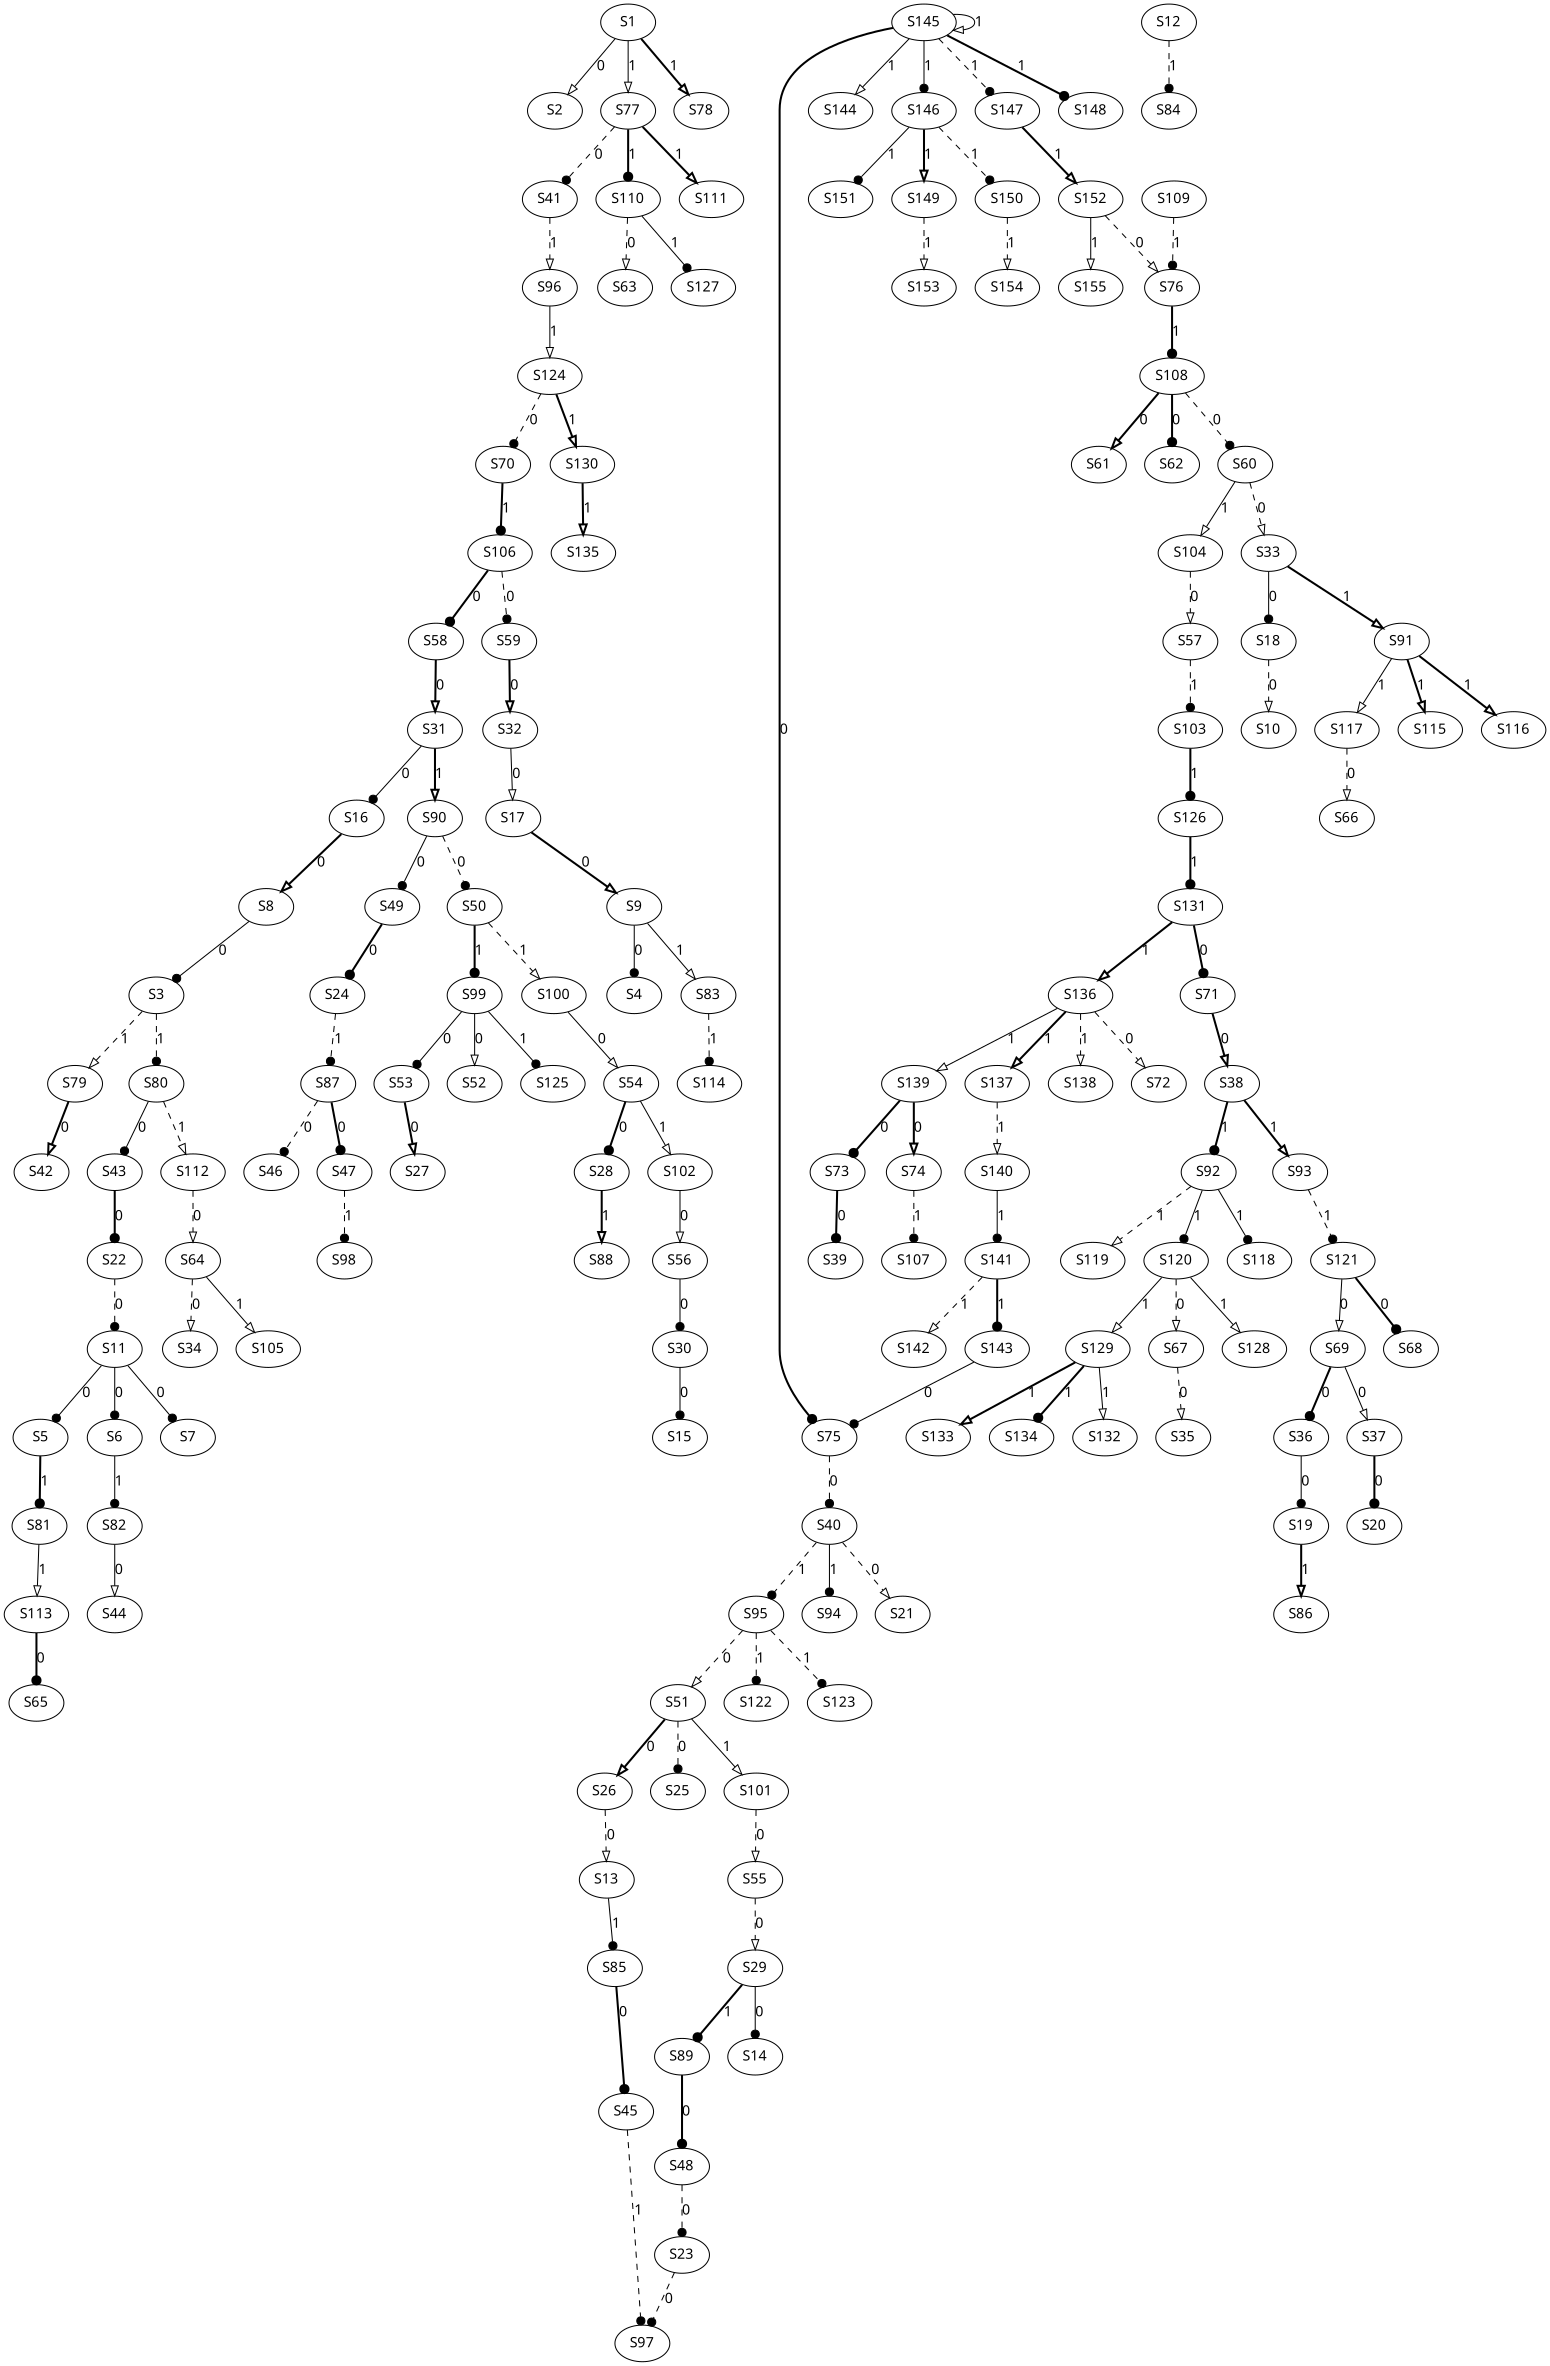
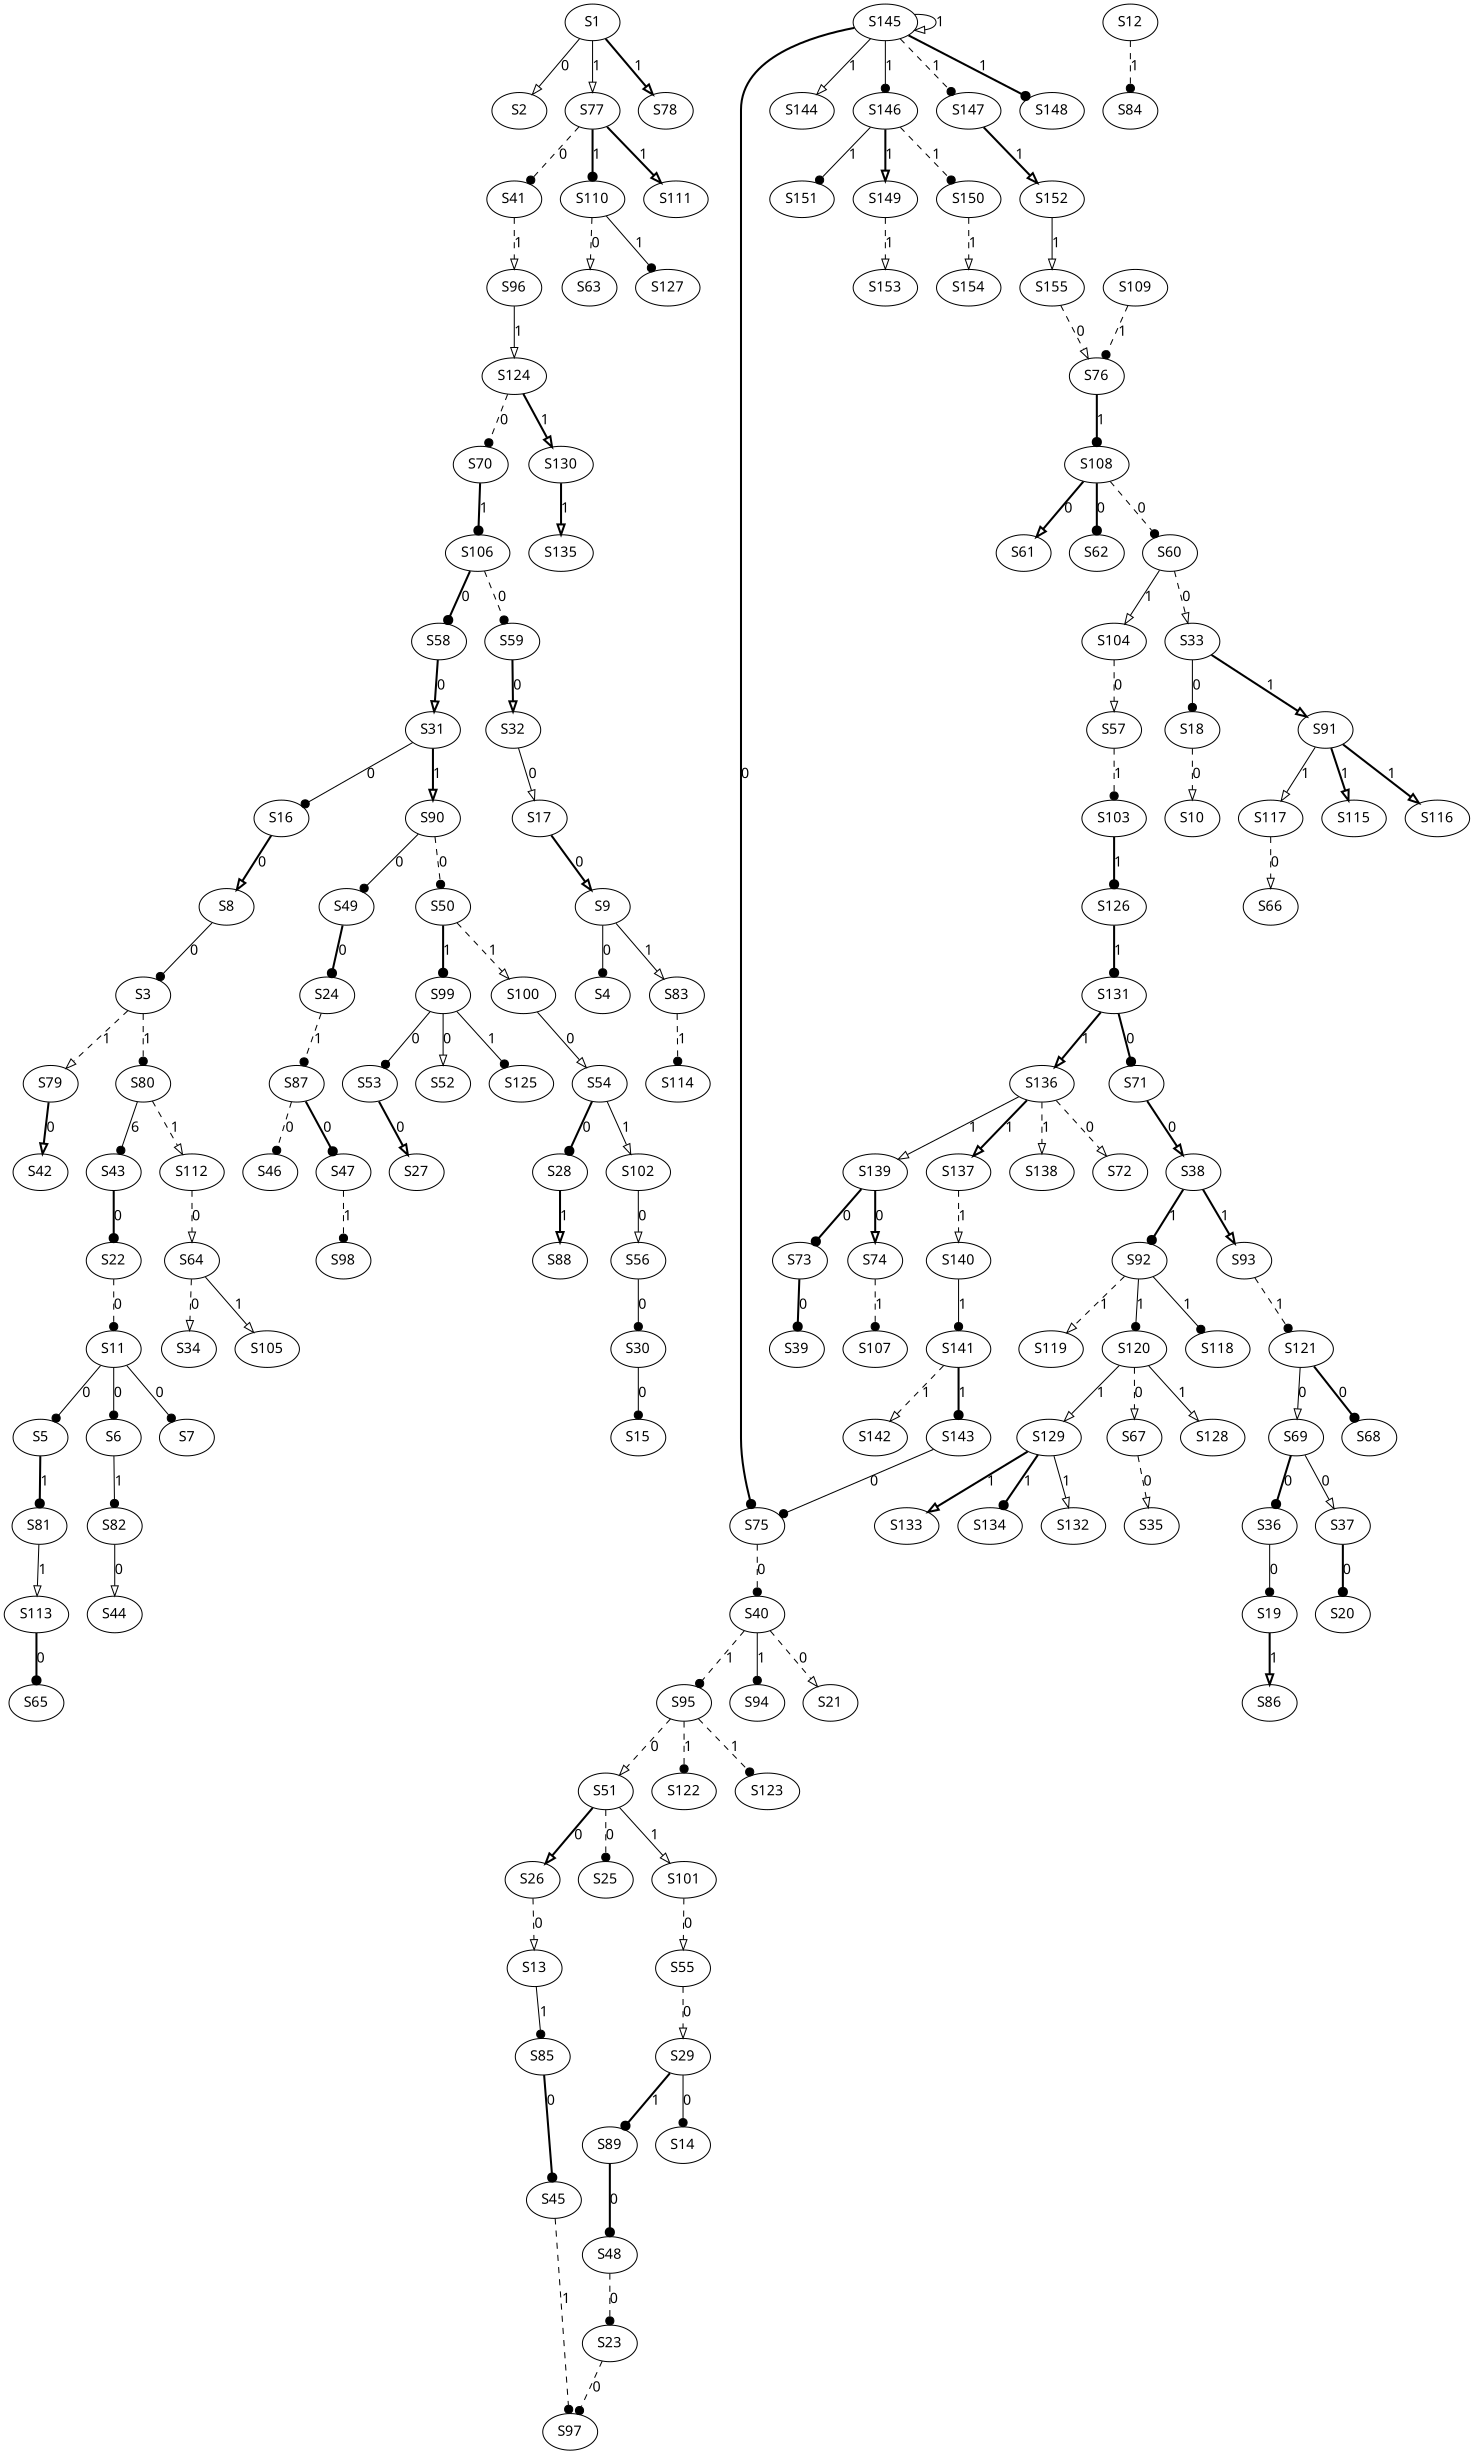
edge "S152" -> "S76": now "S155" -> "S76"
edge "S80" -> "S43": label "0" -> "6"
